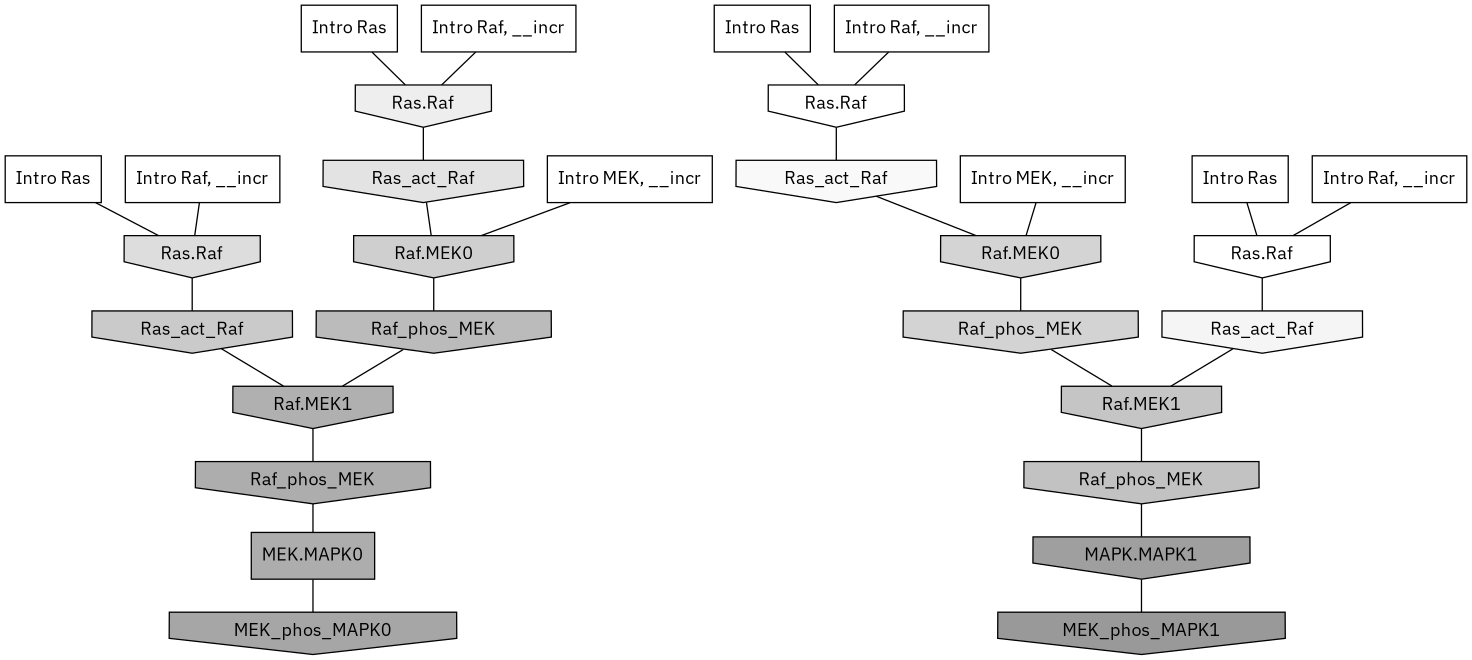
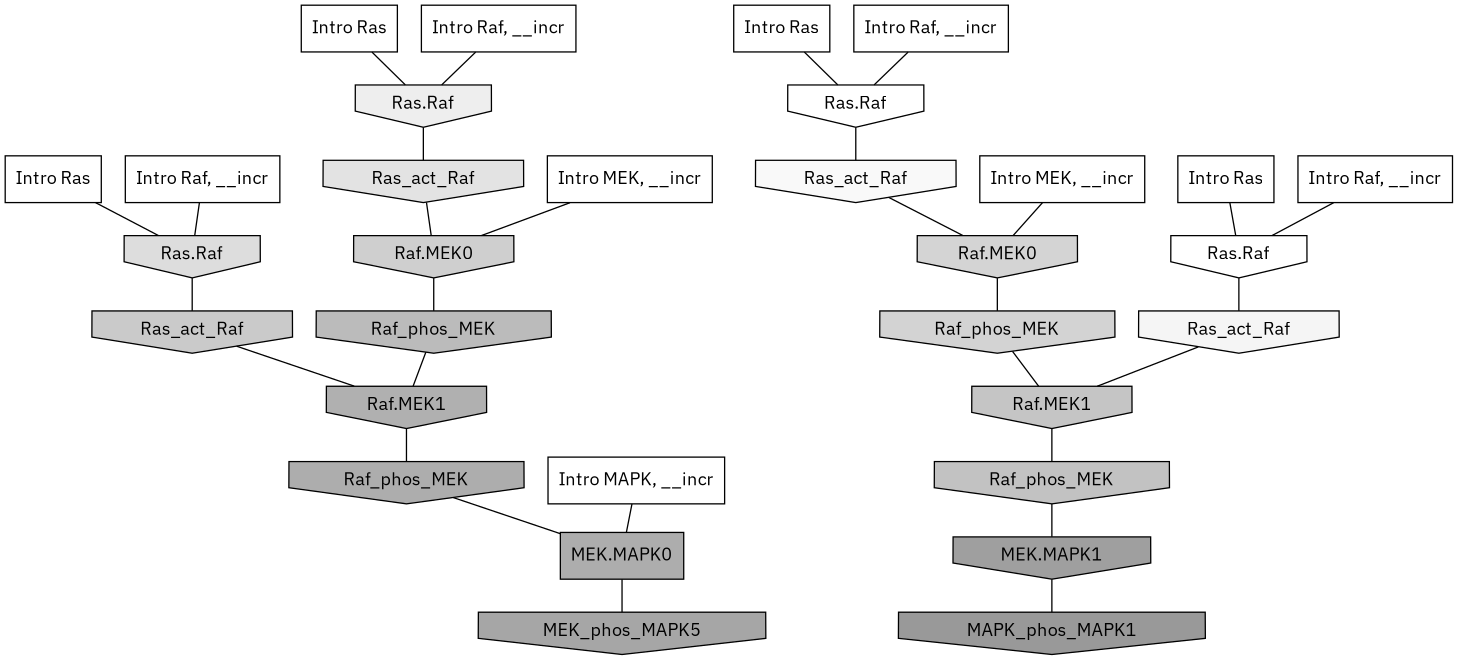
node "Intro MAPK, __incr": added
node "MAPK.MAPK1": label "MAPK.MAPK1" -> "MEK.MAPK1"
node "MEK_phos_MAPK0": label "MEK_phos_MAPK0" -> "MEK_phos_MAPK5"
node "MEK_phos_MAPK1": label "MEK_phos_MAPK1" -> "MAPK_phos_MAPK1"
